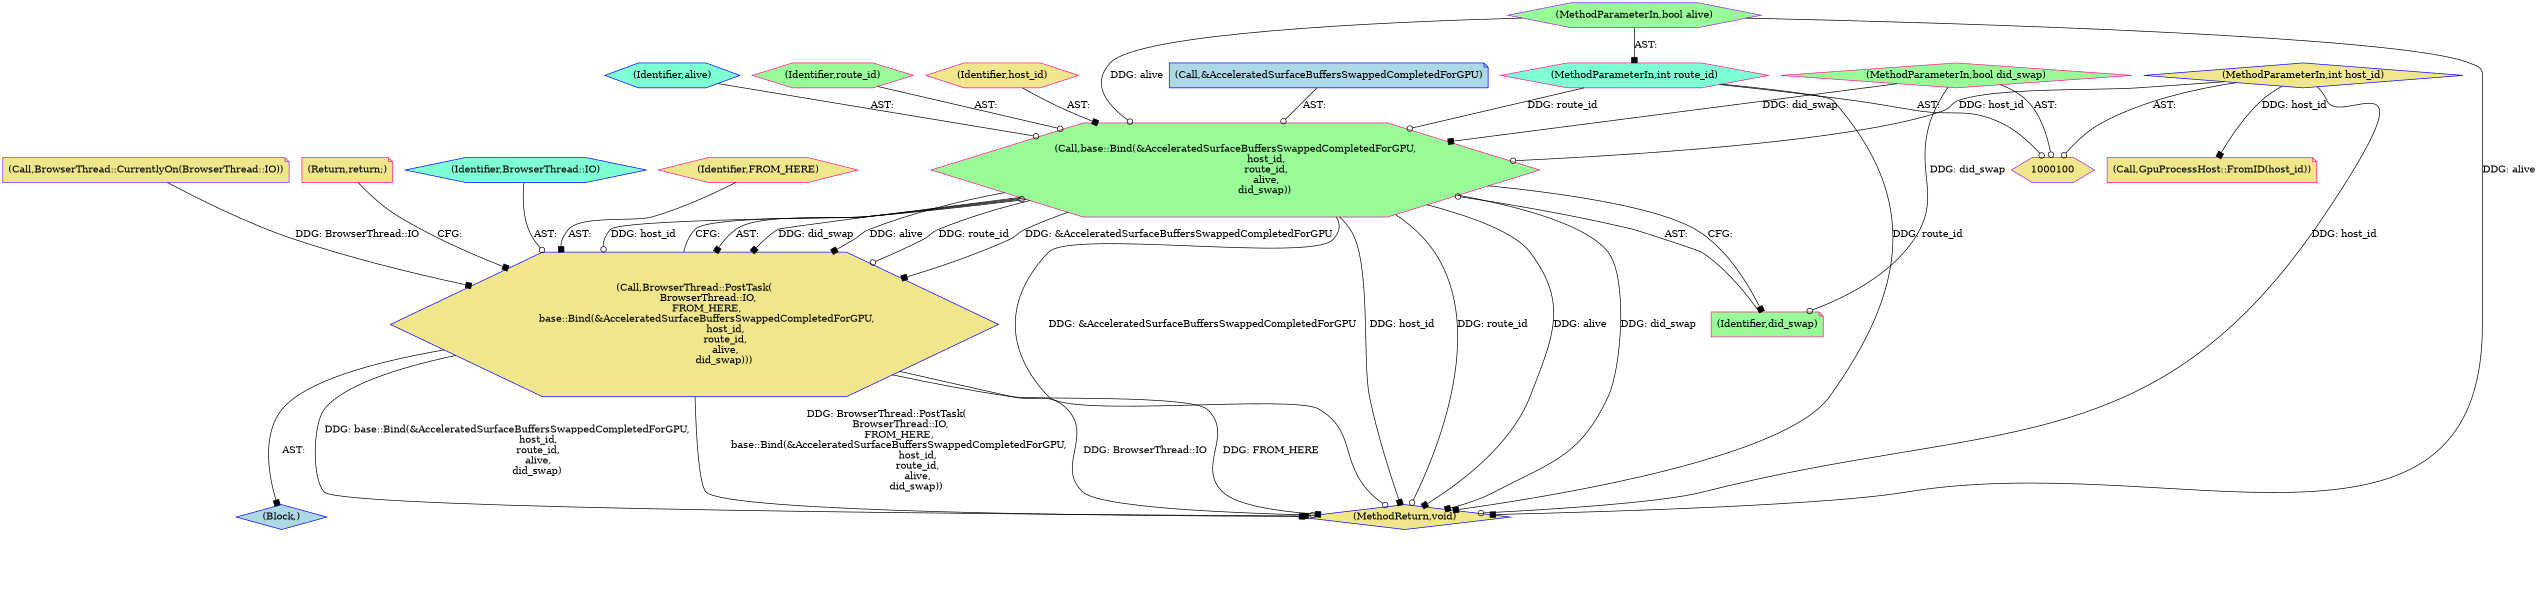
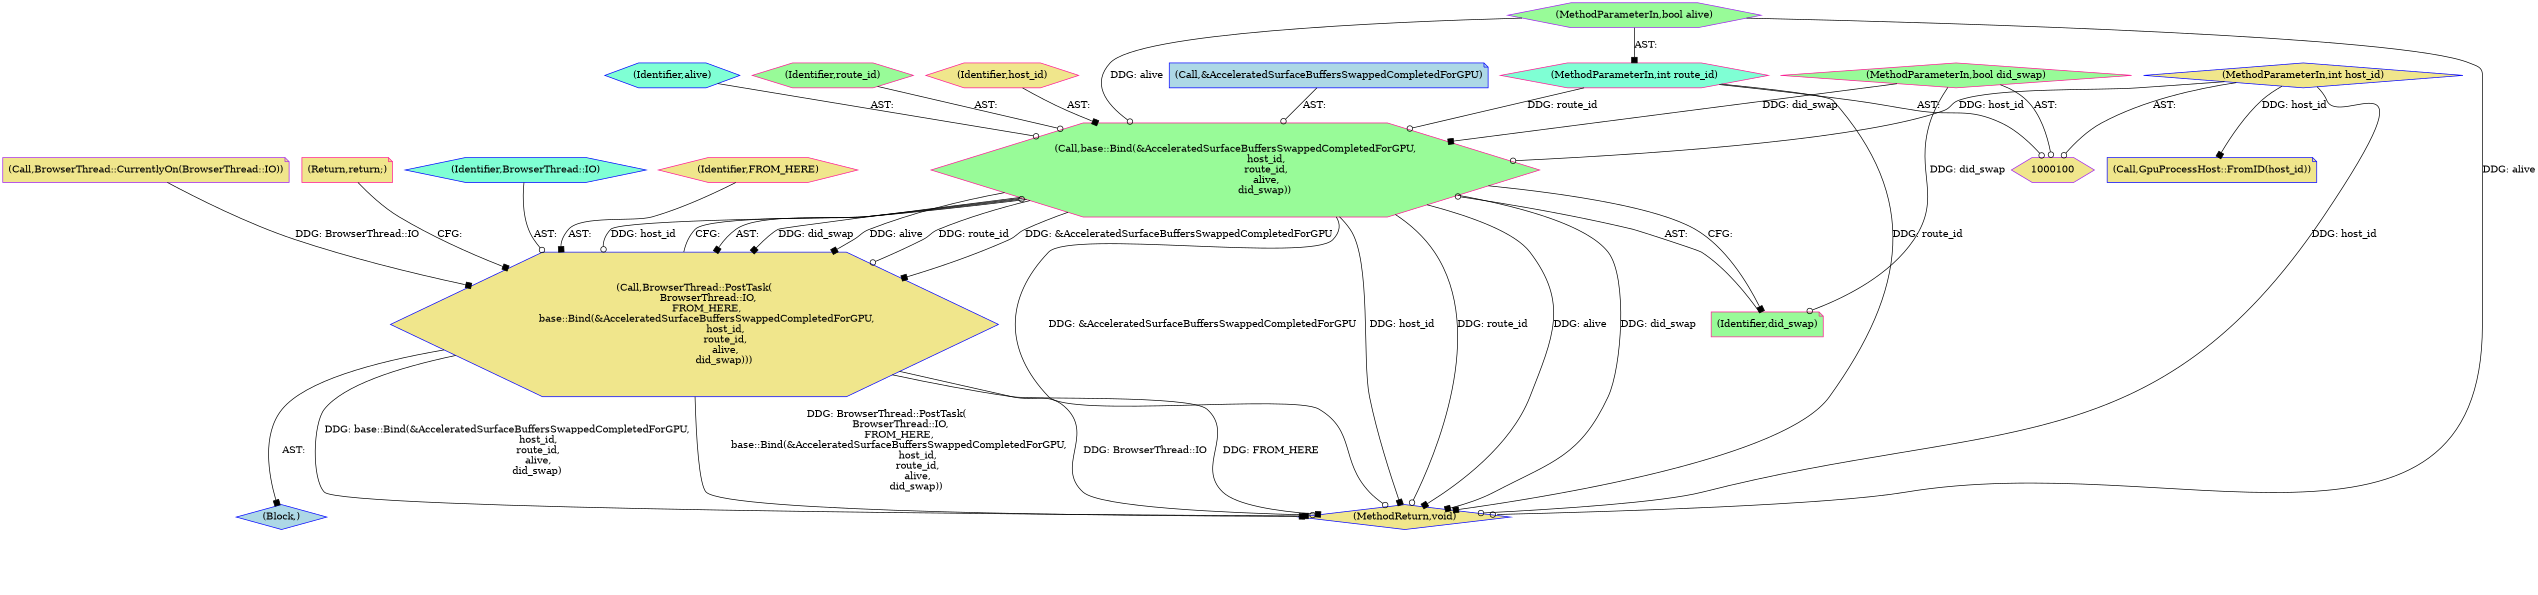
node "(Call,GpuProcessHost::FromID(host_id))": color deeppink -> blue
edge "(MethodParameterIn,bool alive)" -> "(MethodReturn,void)": arrowhead box -> odot
